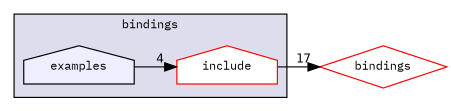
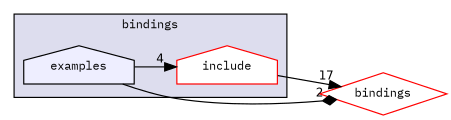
edge "examples" -> "bindings": added
